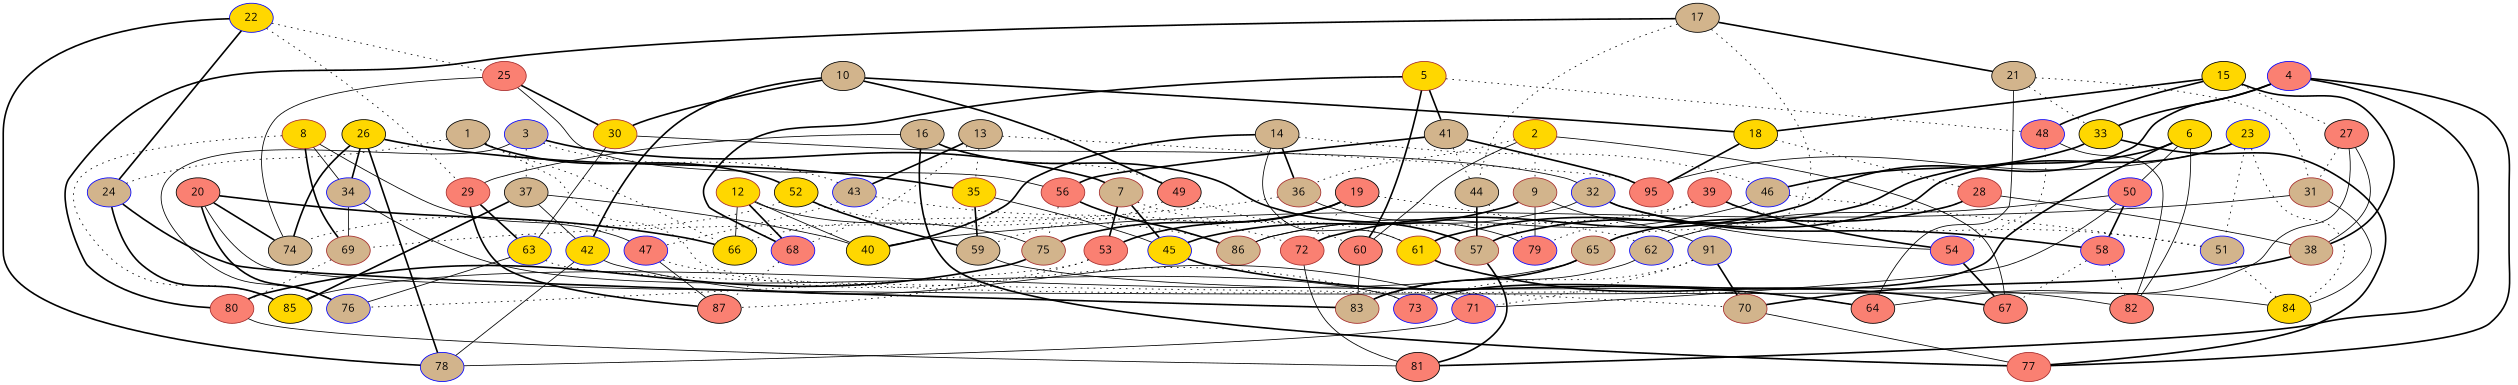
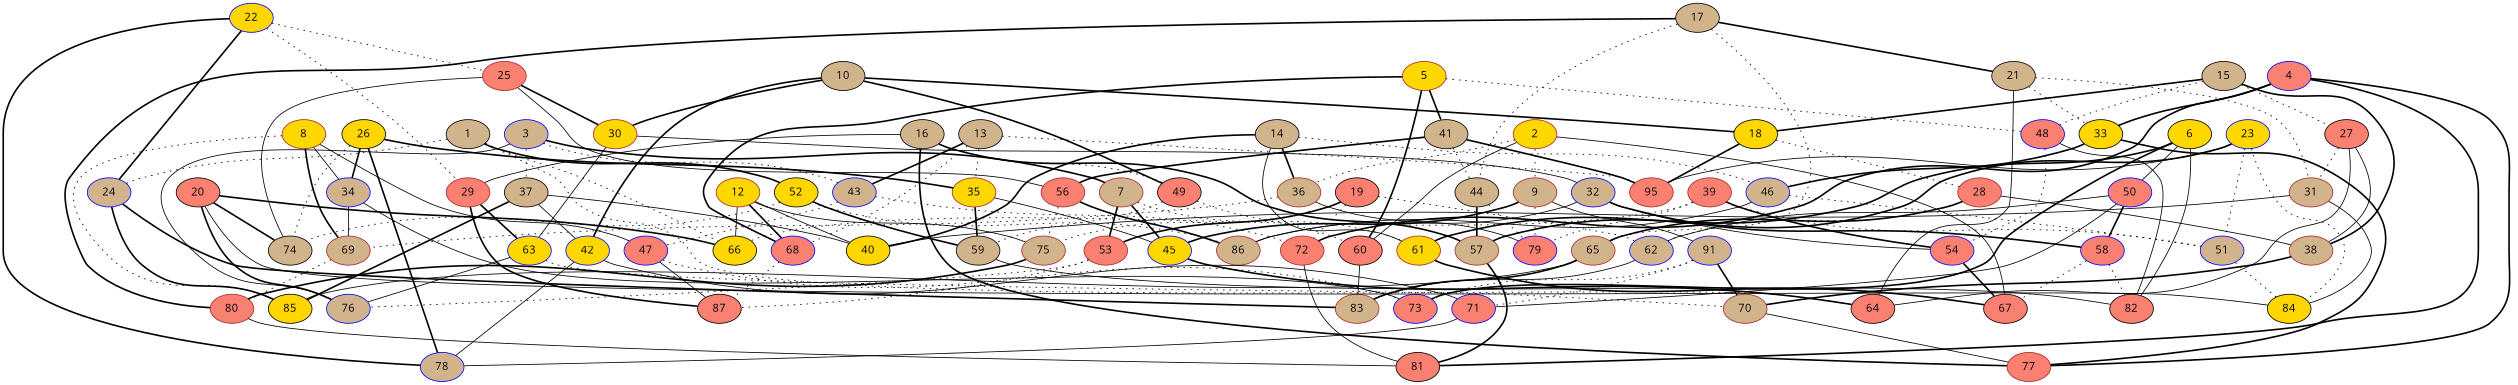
node "15": fillcolor gold -> tan
edge "15" -- "48": style bold -> dotted
edge "26" -- "74": style bold -> dotted
edge "19" -- "75": style bold -> dotted
edge "9" -- "79": style solid -> dotted
